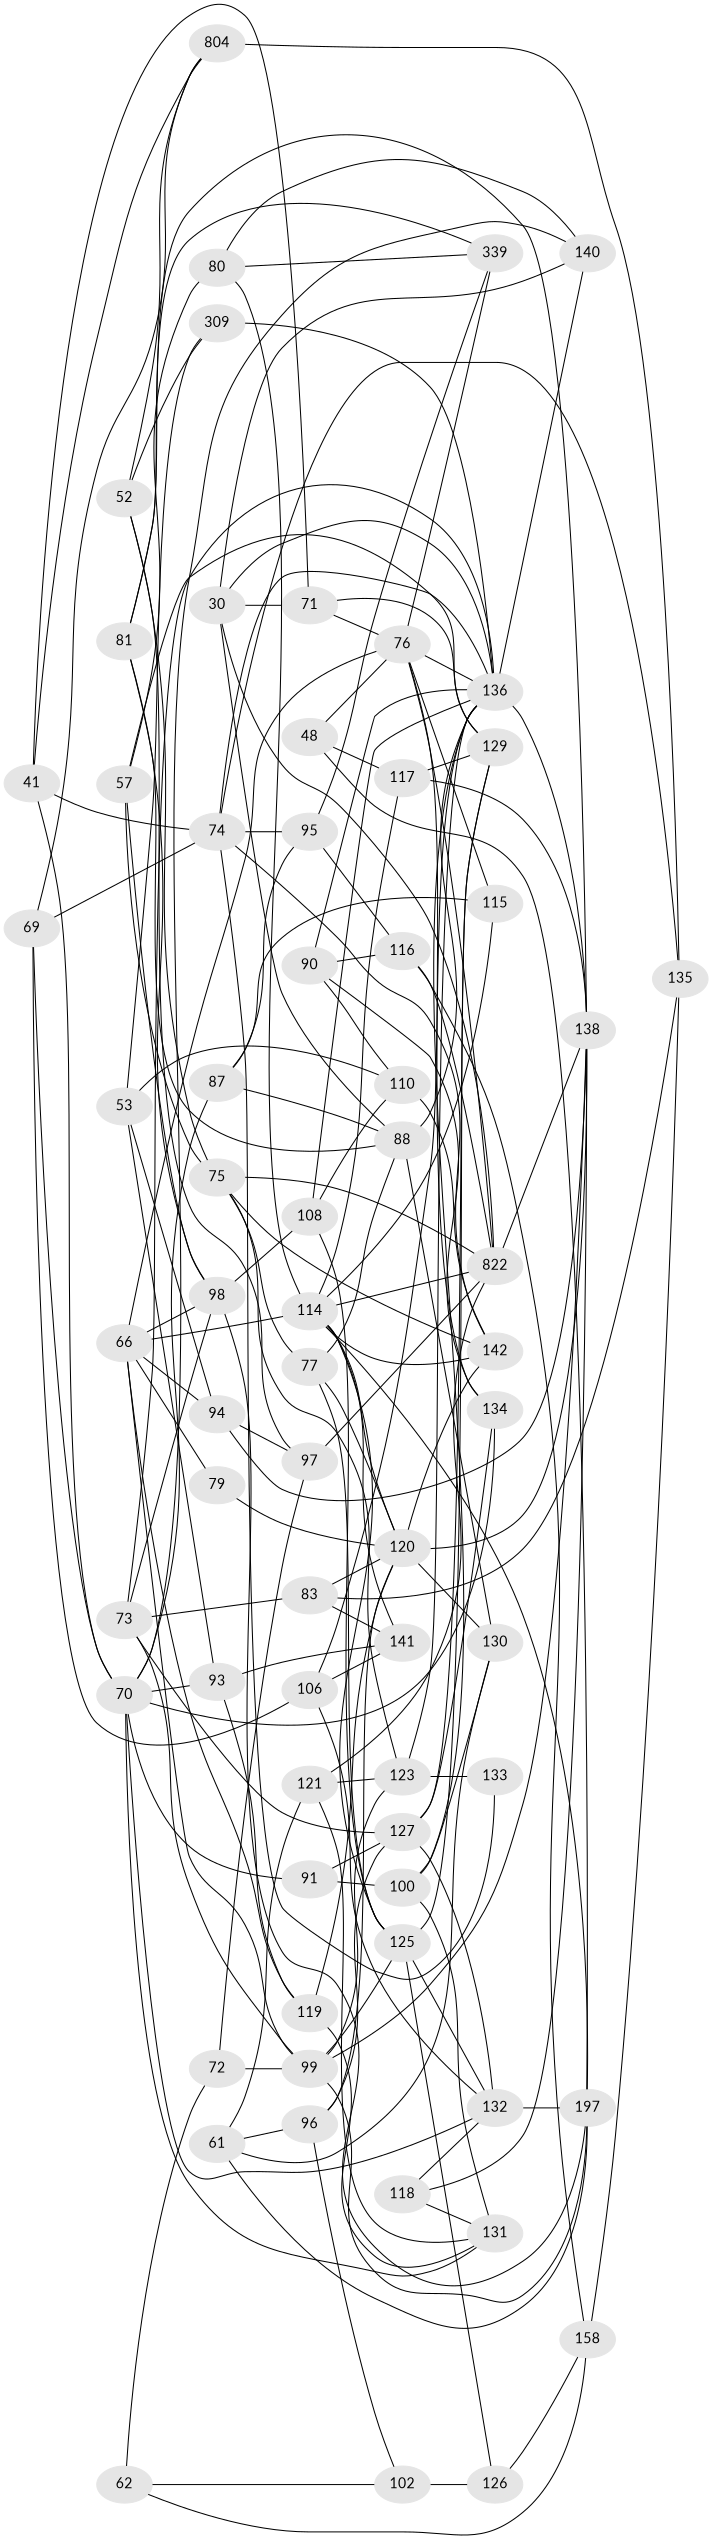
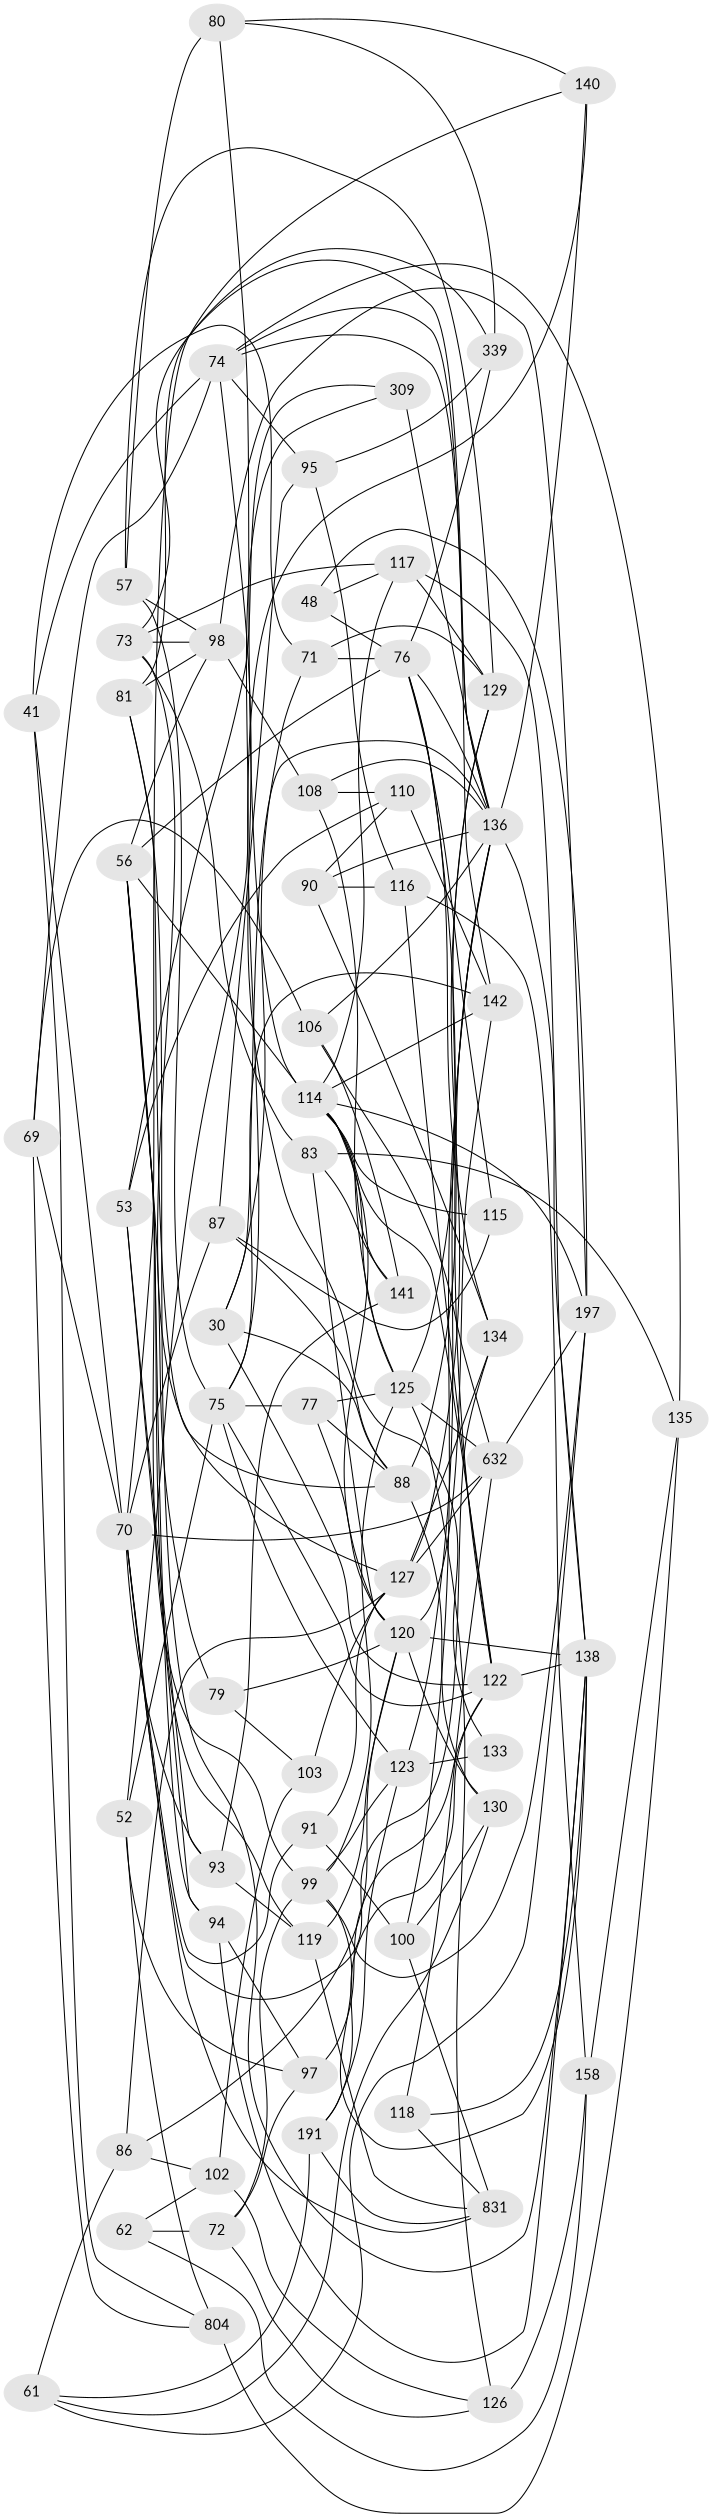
edge "140" -- "30": now "140" -- "75"
node "822": label "822" -> "122"
node "66": label "66" -> "56"
node "103": added
node "121": label "121" -> "191"
edge "73" -- "99": now "73" -- "117"
node "132": label "132" -> "632"
node "96": label "96" -> "86"
node "131": label "131" -> "831"
edge "72" -- "126": added
